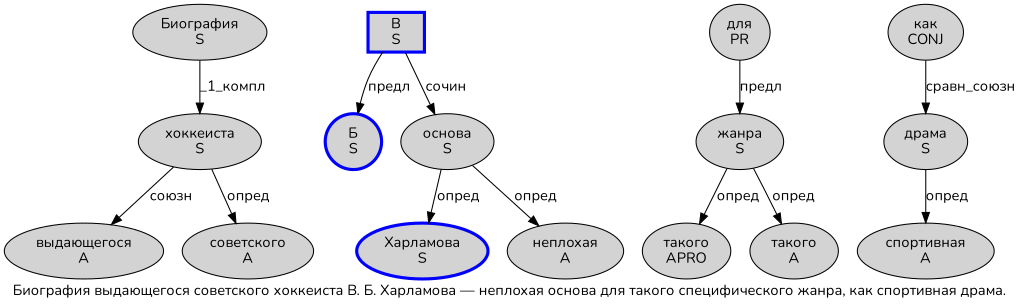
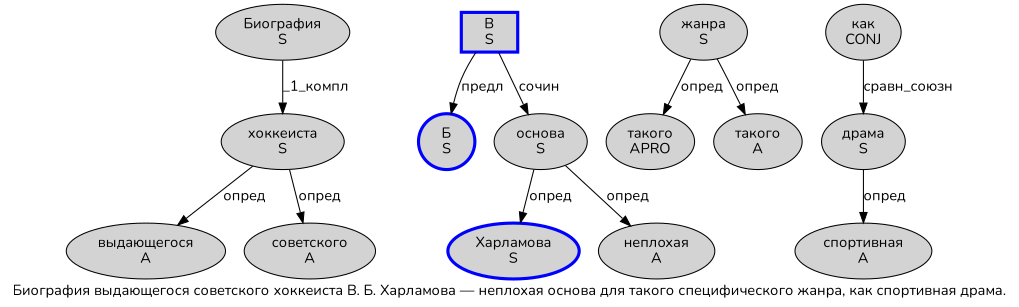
node "для PR": removed
edge "хоккеиста S" -> "выдающегося A": label "союзн" -> "опред"
